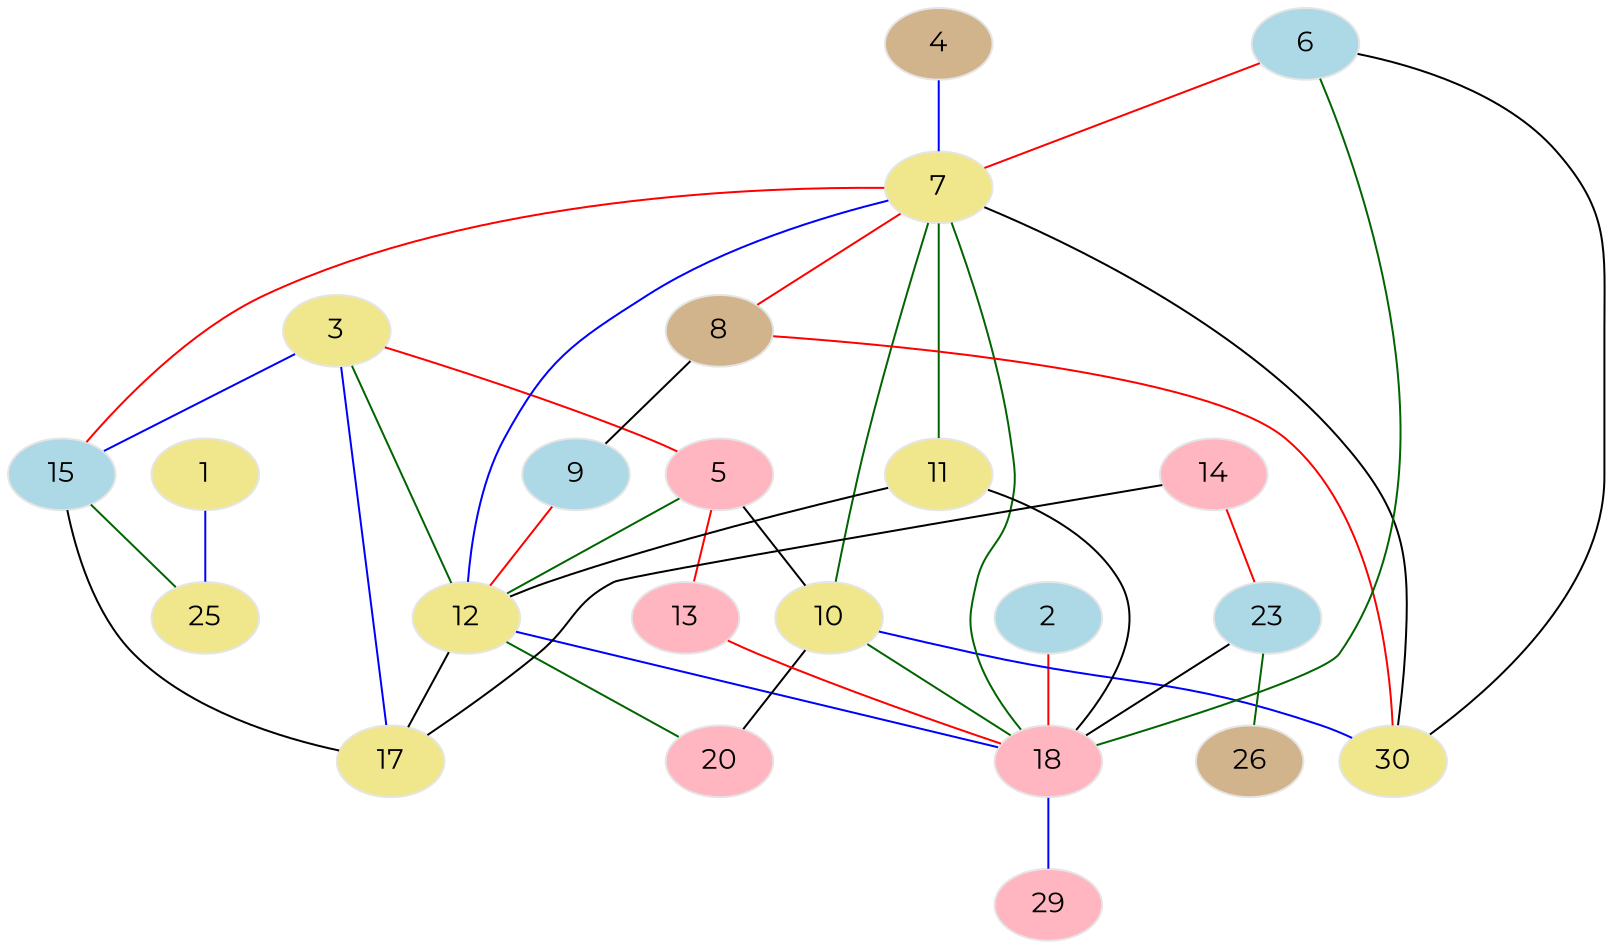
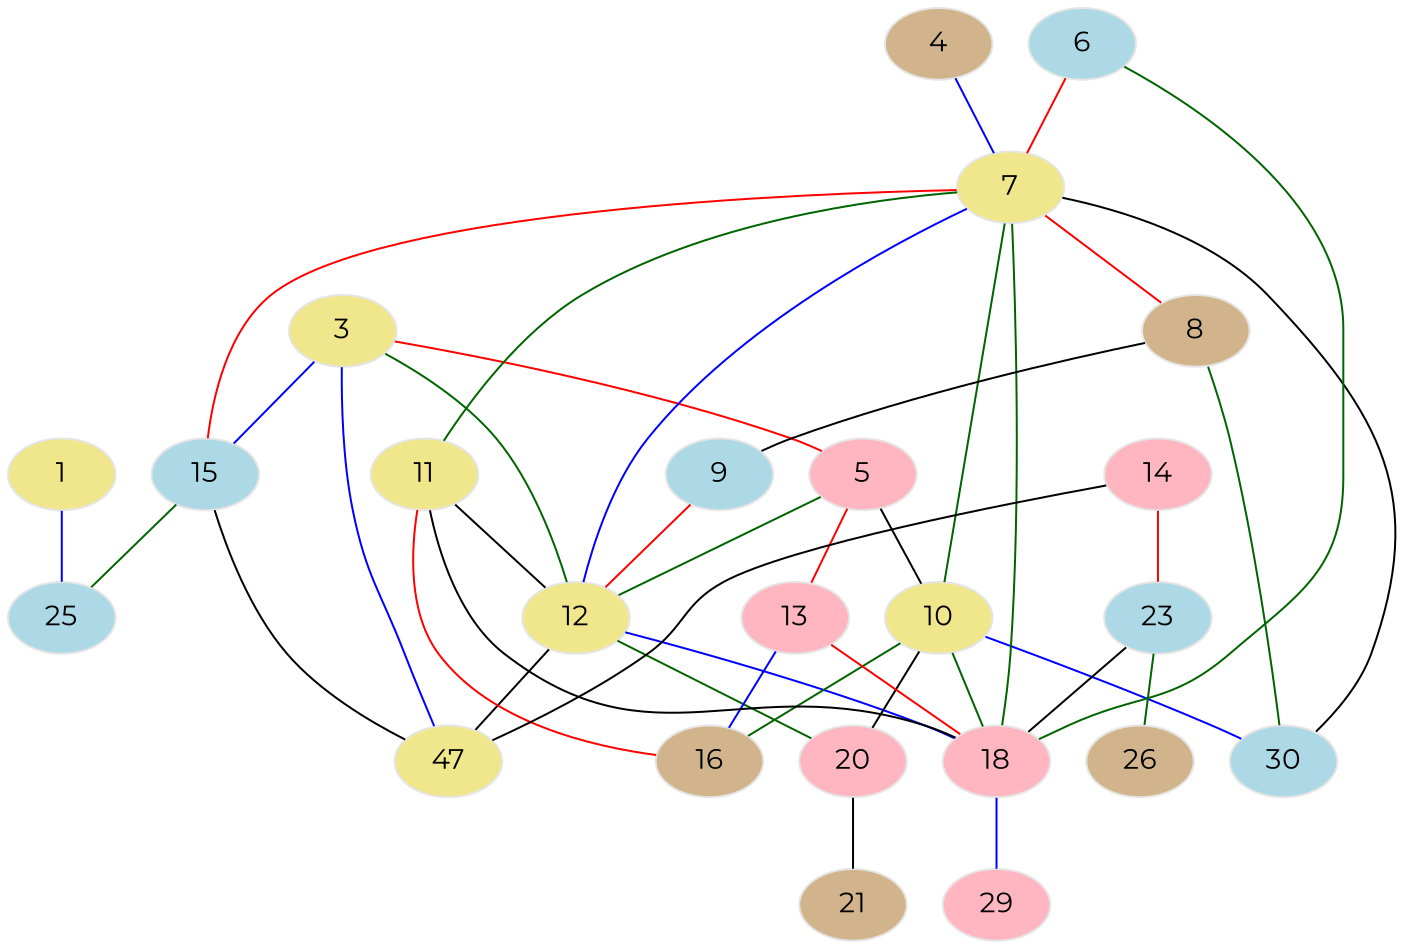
edge "6" -- "30": removed
edge "8" -- "30": color red -> darkgreen
node "25": fillcolor khaki -> lightblue
node "2": removed
node "17": label "17" -> "47"
node "16": added
node "30": fillcolor khaki -> lightblue
node "21": added
